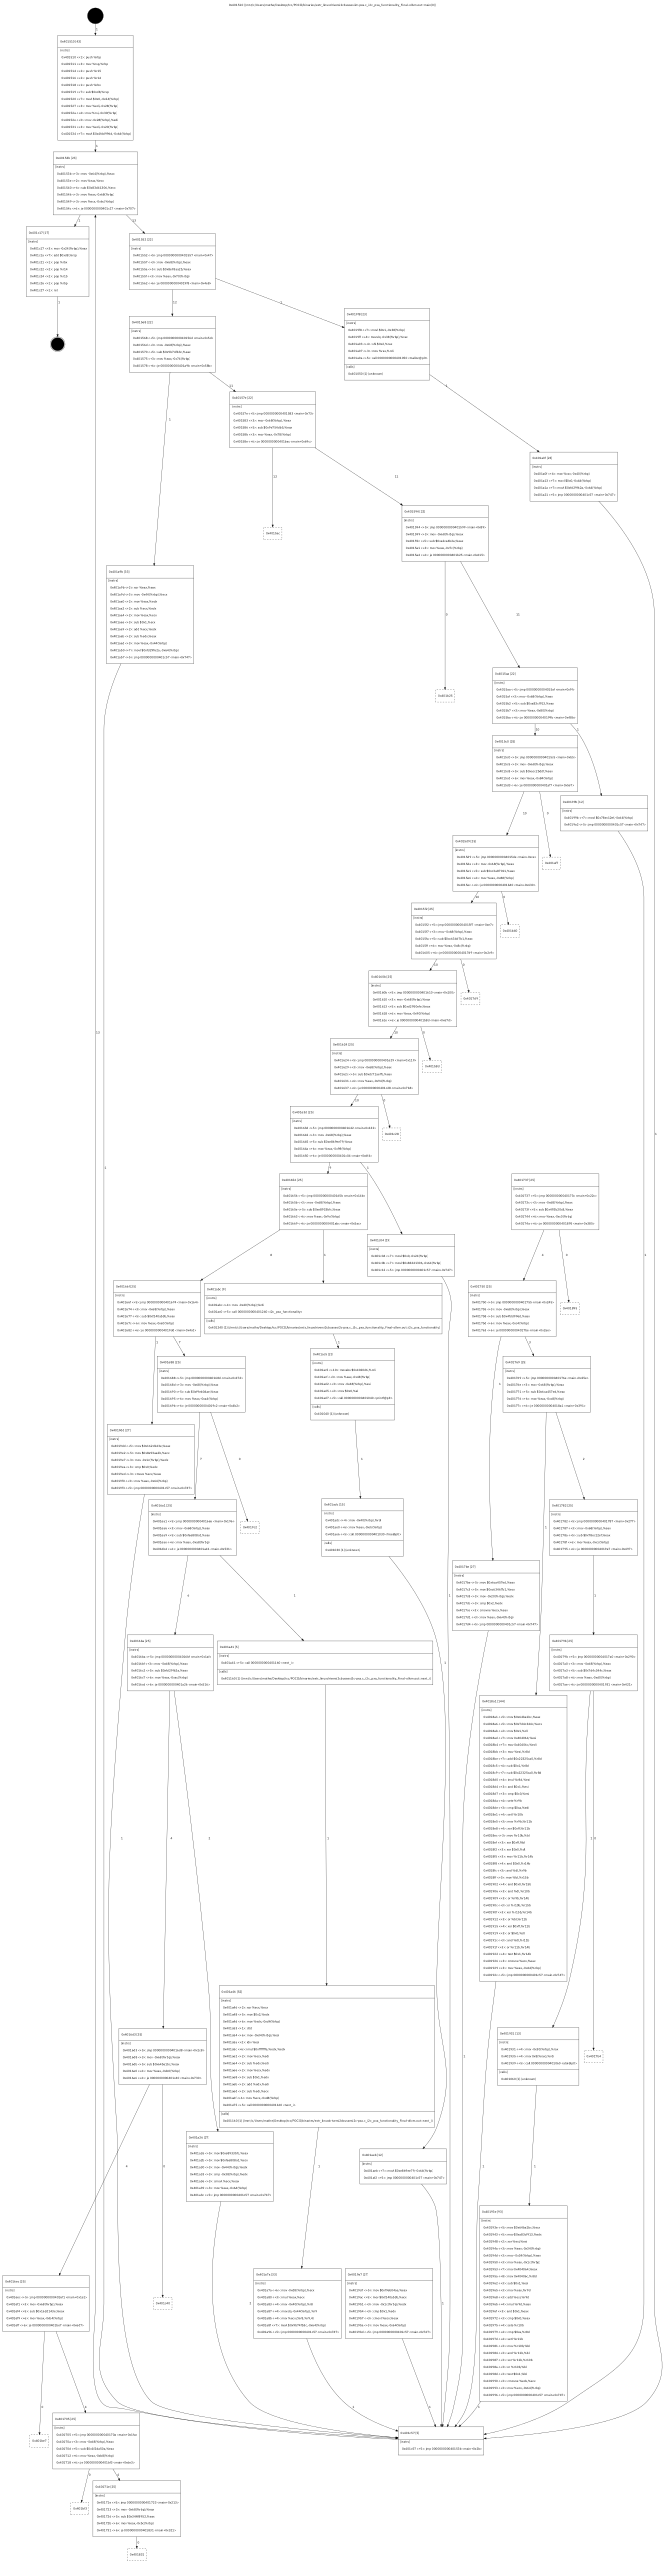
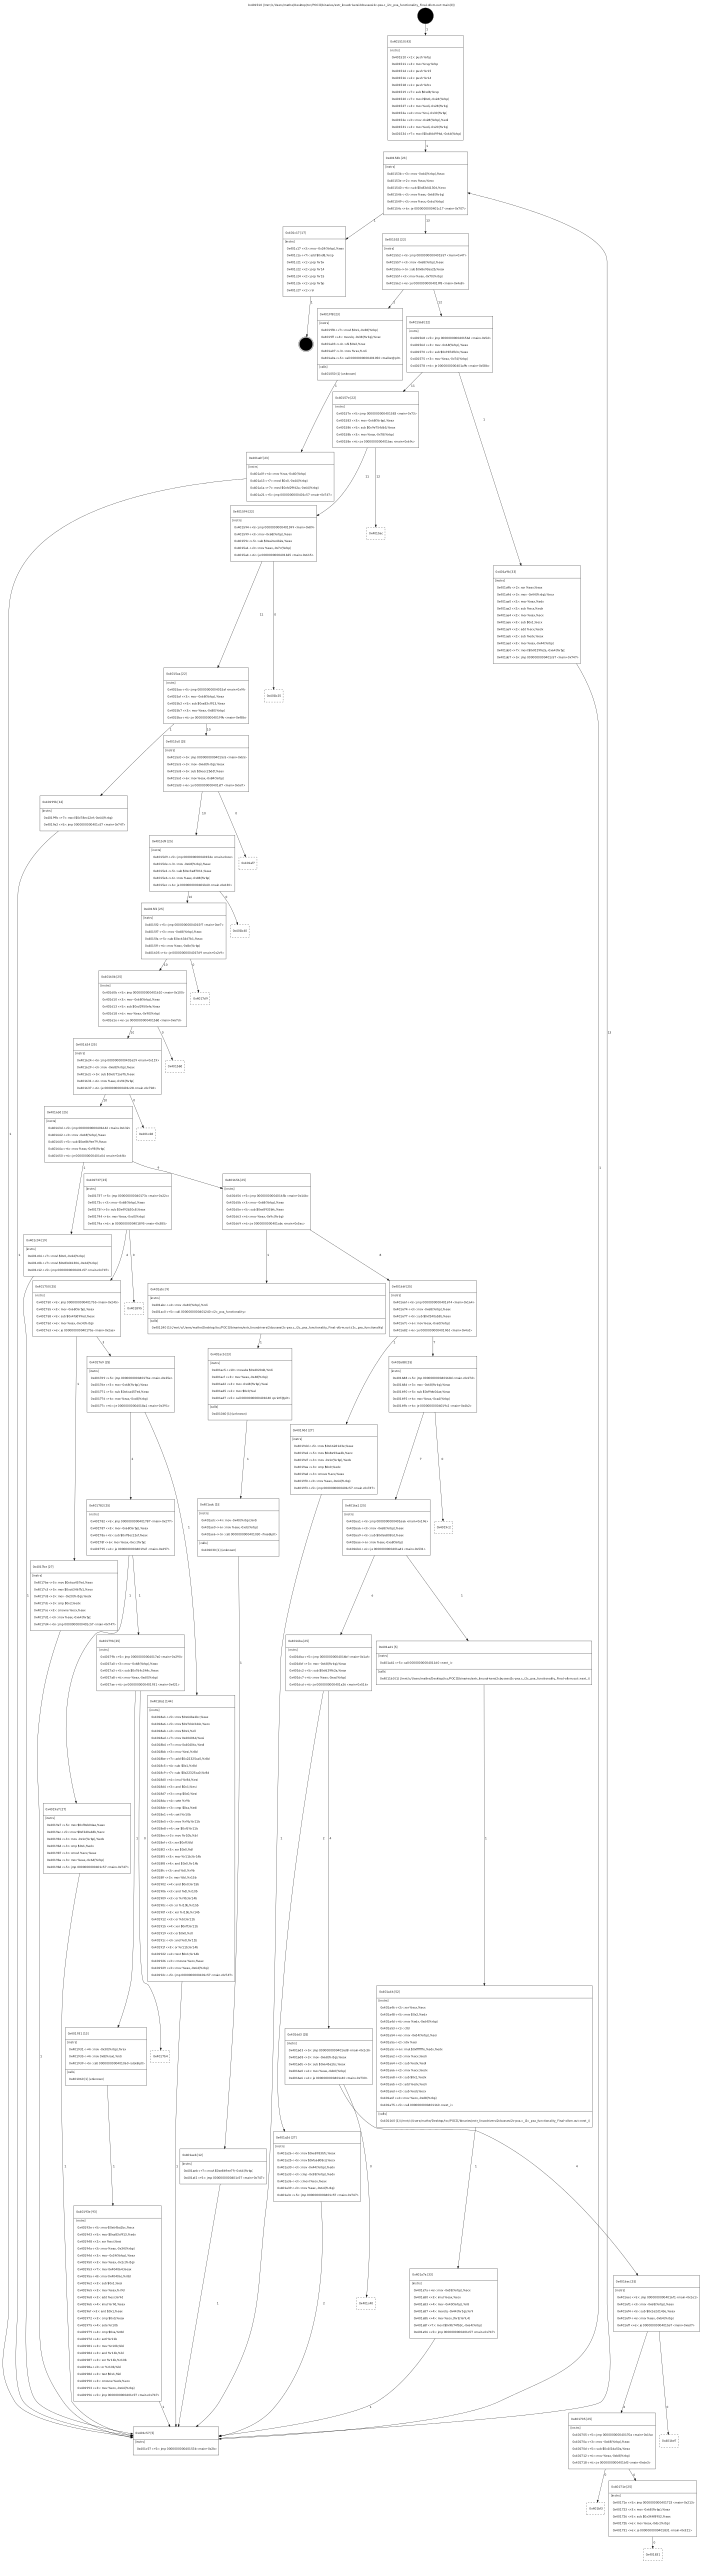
edge "0x401782 [25]" -> "0x4019a7 [27]": added, label "1"
